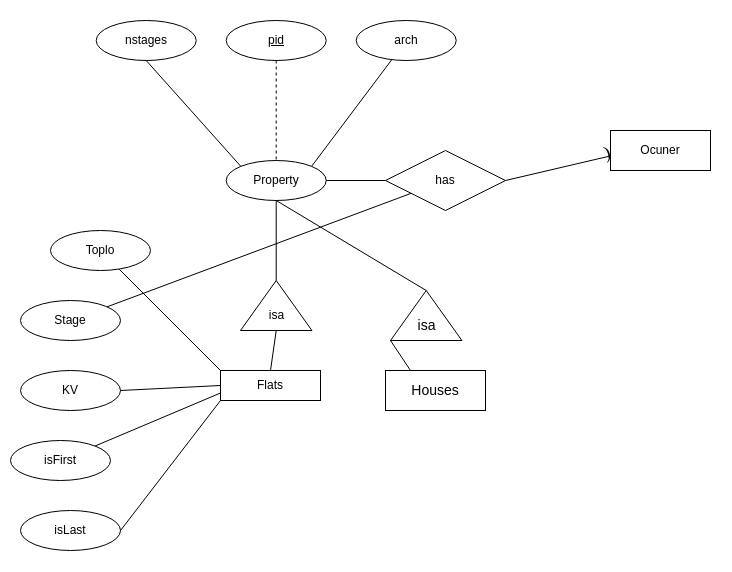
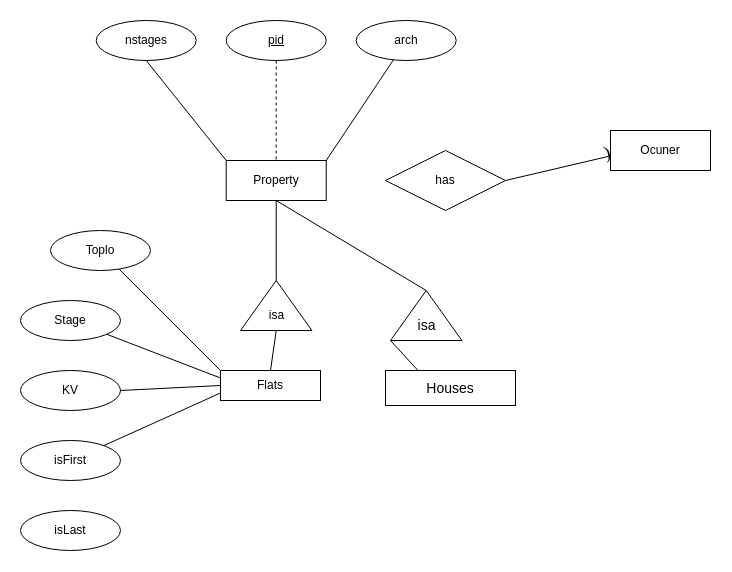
node "Property": shape ellipse -> rectangle
edge "Property" -- "has": removed
edge "has" -- "Stage": now "Flats" -- "Stage"
node "Houses": size 100x40 -> 130x35
node "isFirst": moved (61, 461) -> (71, 461)
edge "Flats" -- "isLast": removed
